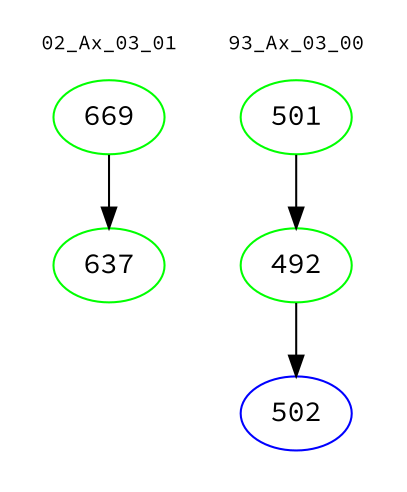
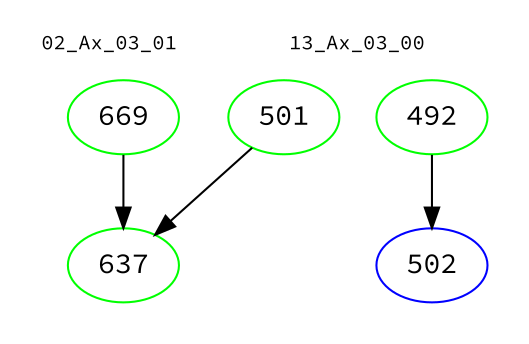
cluster "93_Ax_03_00": label "93_Ax_03_00" -> "13_Ax_03_00"
edge "501" -> "492": now "501" -> "637"
